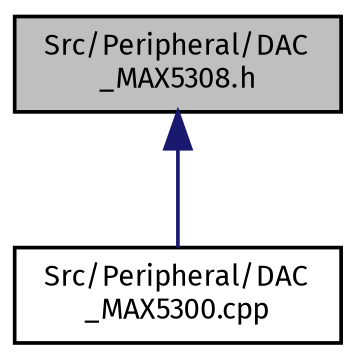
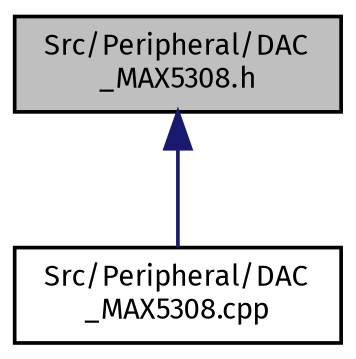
node "Src/Peripheral/DAC _MAX5300.cpp": label "Src/Peripheral/DAC _MAX5300.cpp" -> "Src/Peripheral/DAC _MAX5308.cpp"
